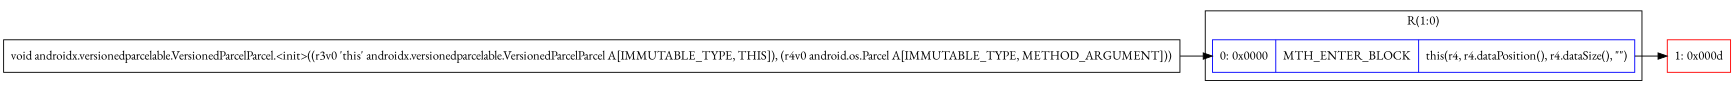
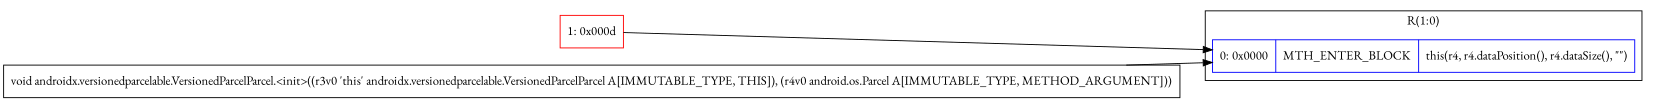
edge "0: 0x0000" -> "1: 0x000d": reversed
